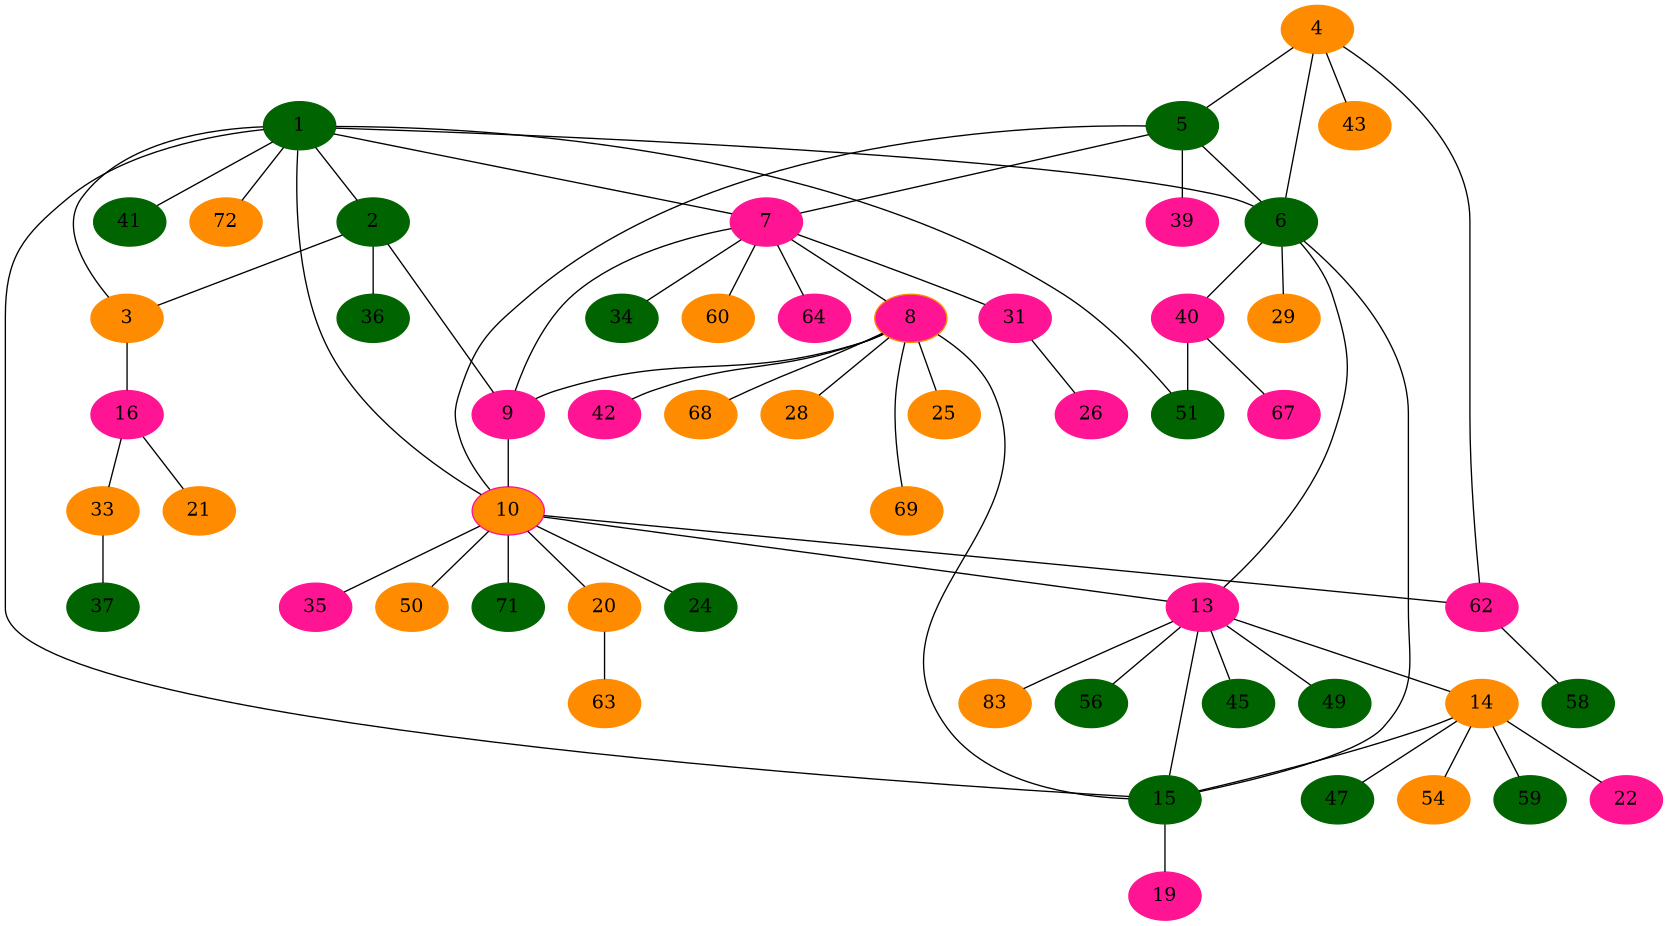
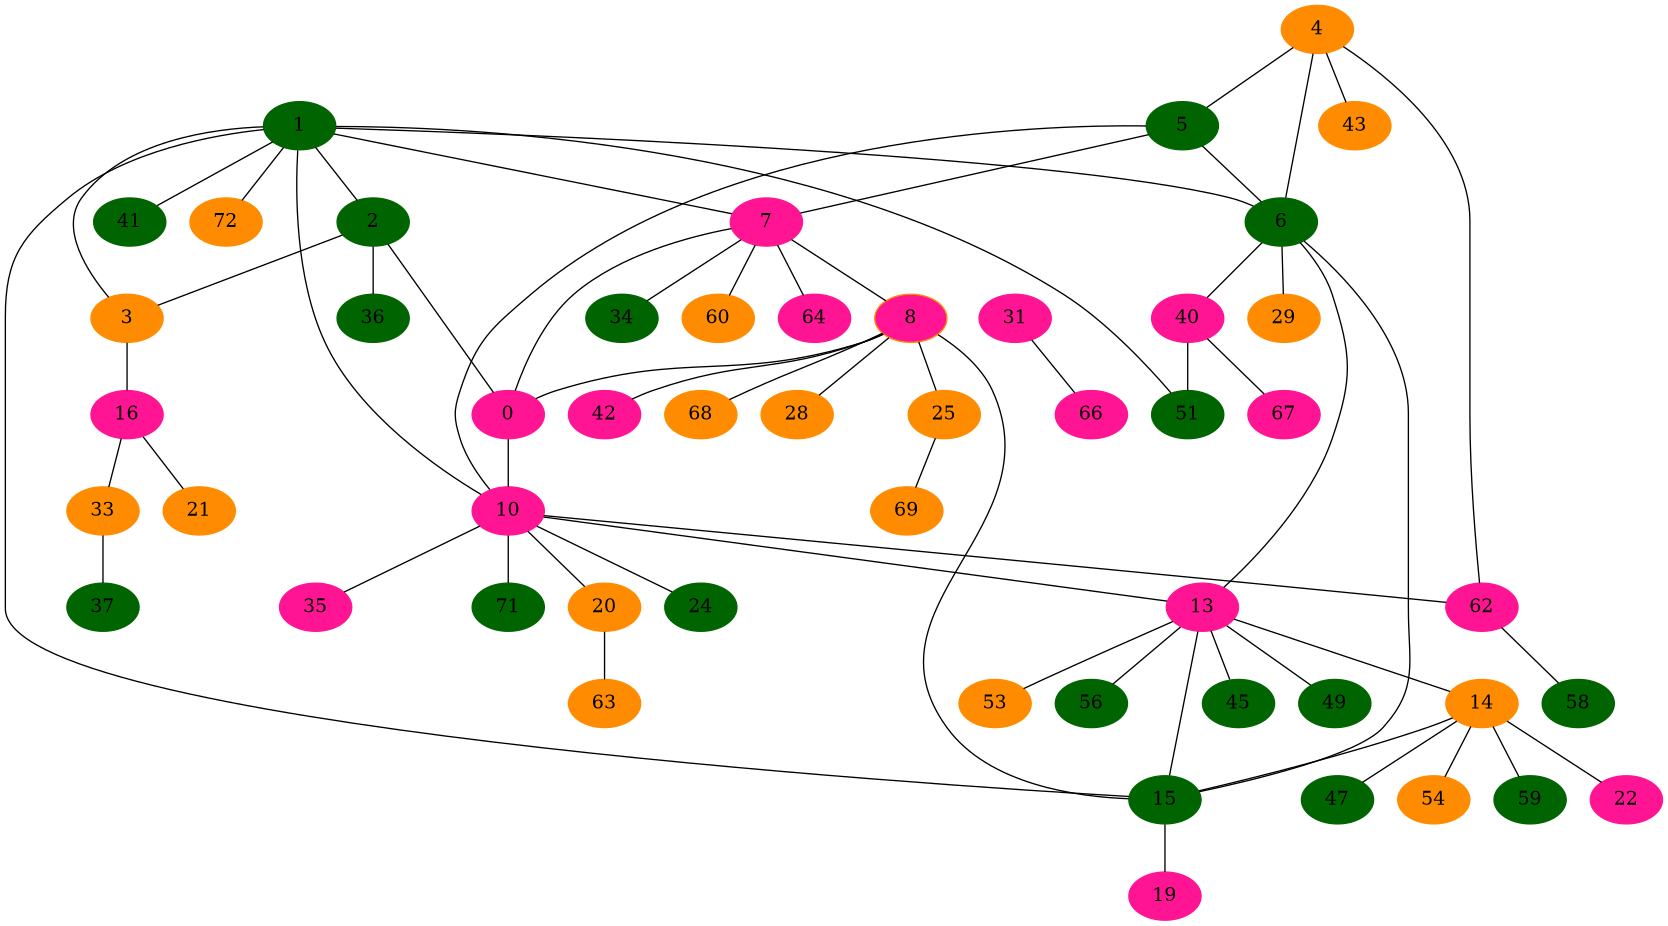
node "39": removed
edge "7" -- "31": removed
edge "8" -- "69": now "25" -- "69"
node "9": label "9" -> "0"
node "26": label "26" -> "66"
node "10": fillcolor darkorange -> deeppink
node "50": removed
node "83": label "83" -> "53"
